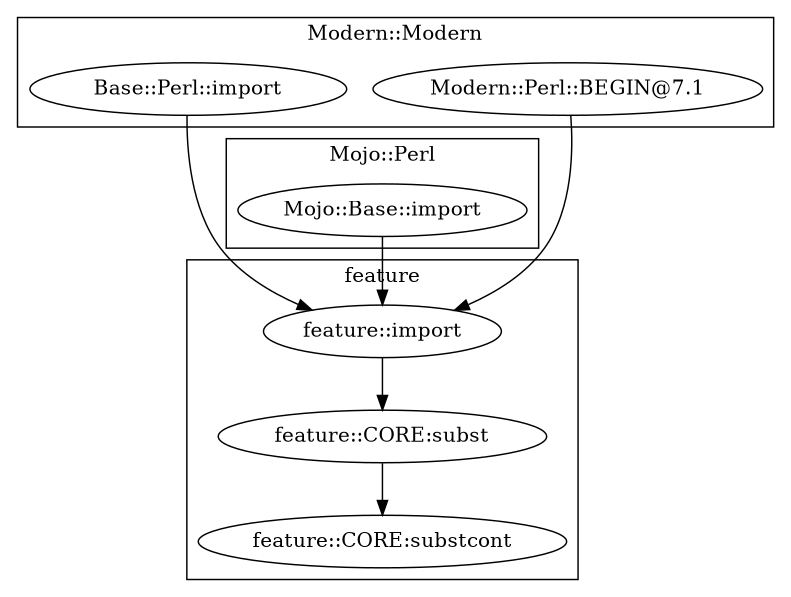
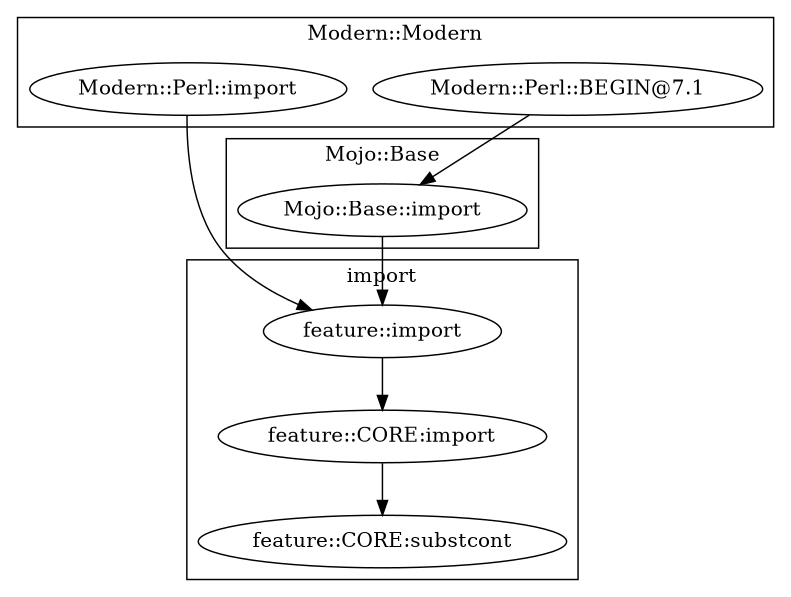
node "Base::Perl::import": label "Base::Perl::import" -> "Modern::Perl::import"
cluster "Mojo::Perl": label "Mojo::Perl" -> "Mojo::Base"
edge "Modern::Perl::BEGIN@7.1" -> "feature::import": now "Modern::Perl::BEGIN@7.1" -> "Mojo::Base::import"
cluster "feature": label "feature" -> "import"
node "feature::CORE:subst": label "feature::CORE:subst" -> "feature::CORE:import"
